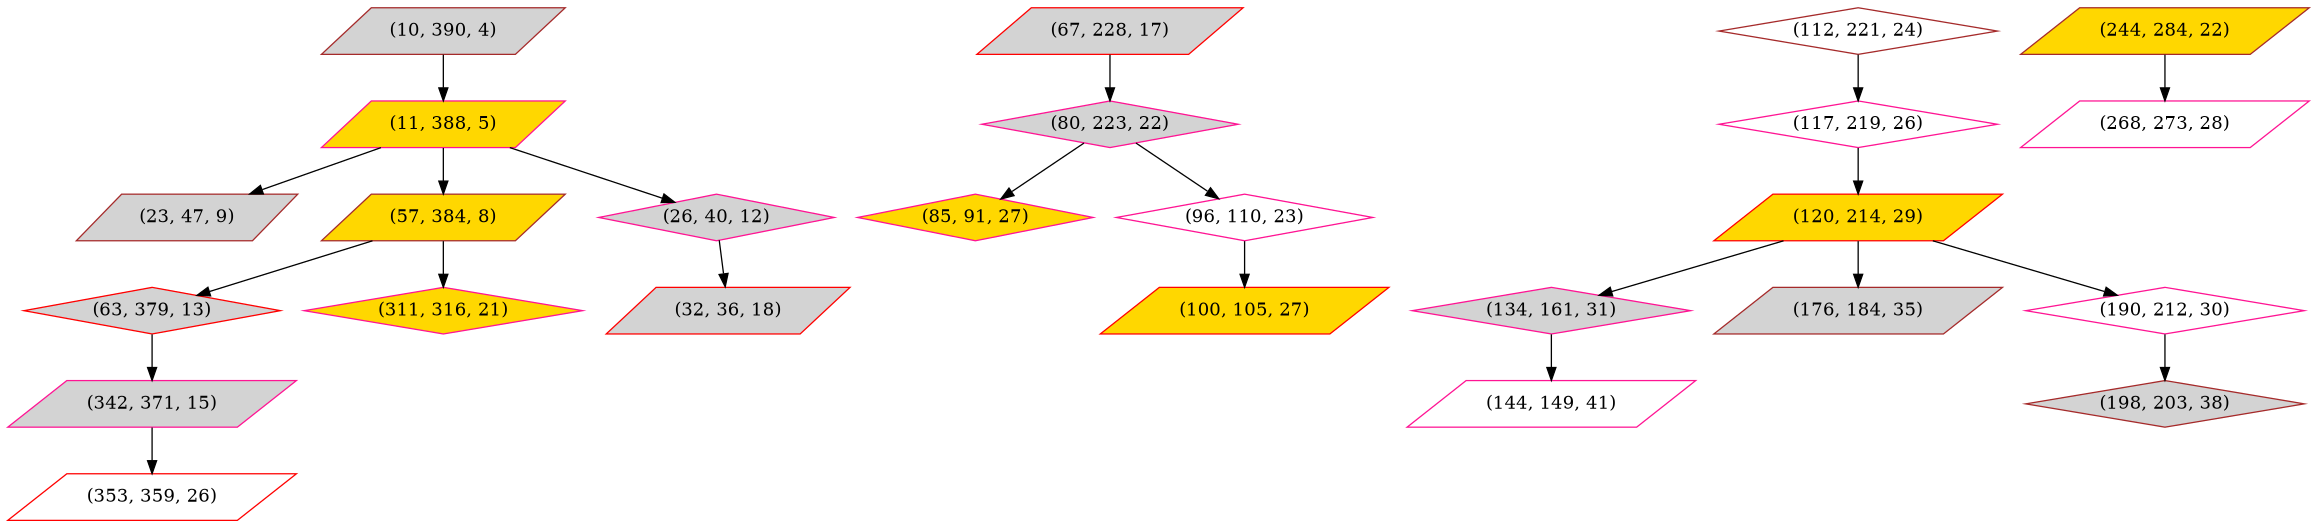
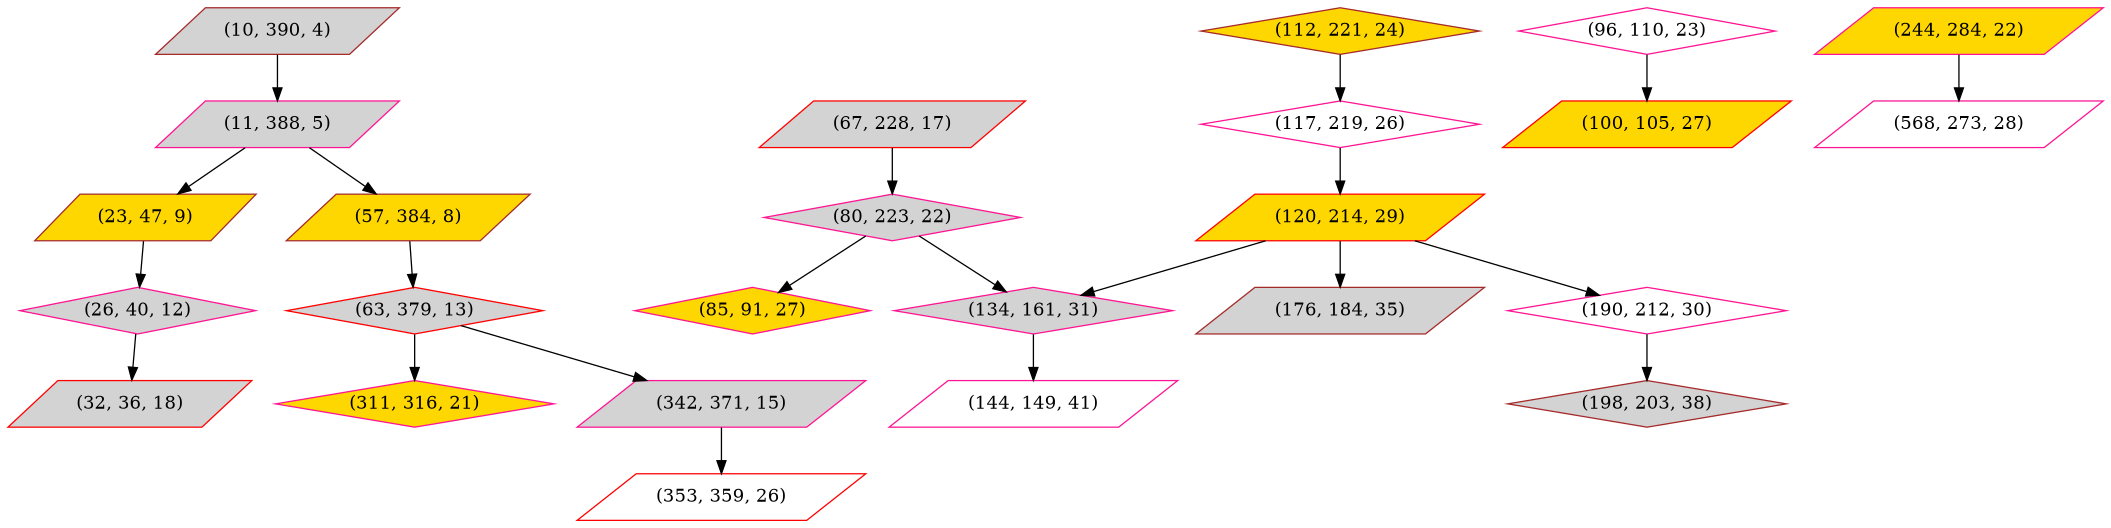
node "(112, 221, 24)": fillcolor white -> gold
node "(244, 284, 22)": color brown -> deeppink
node "(11, 388, 5)": fillcolor gold -> lightgrey
node "(268, 273, 28)": label "(268, 273, 28)" -> "(568, 273, 28)"
edge "(80, 223, 22)" -> "(96, 110, 23)": now "(80, 223, 22)" -> "(134, 161, 31)"
edge "(11, 388, 5)" -> "(26, 40, 12)": now "(23, 47, 9)" -> "(26, 40, 12)"
node "(23, 47, 9)": fillcolor lightgrey -> gold
edge "(57, 384, 8)" -> "(311, 316, 21)": now "(63, 379, 13)" -> "(311, 316, 21)"
